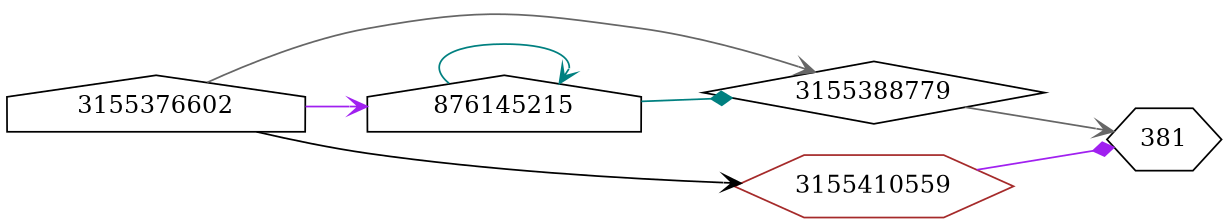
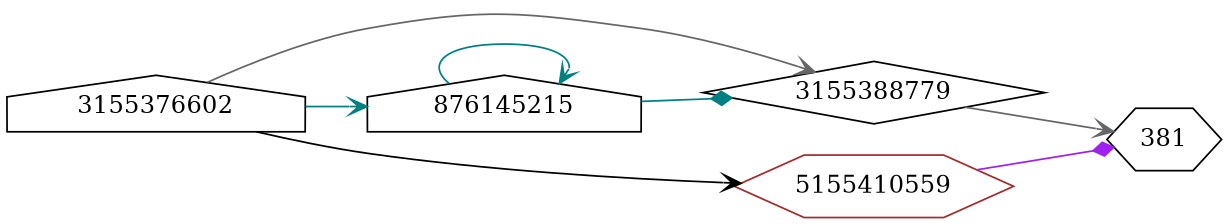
edge "3155376602" -> "876145215": color purple -> teal
node "3155410559": label "3155410559" -> "5155410559"
